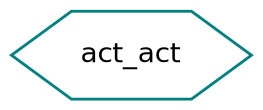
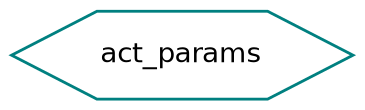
node "act_act": label "act_act" -> "act_params"
